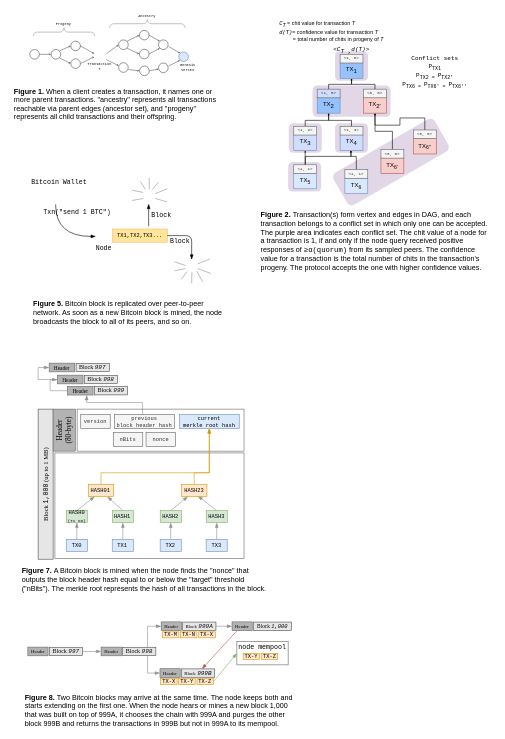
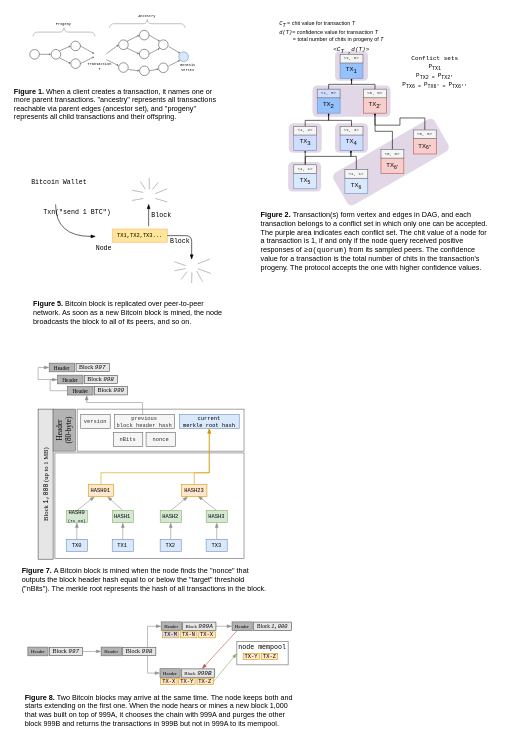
node "TX-M": fillcolor #ffe6cc -> #e2d7e7
